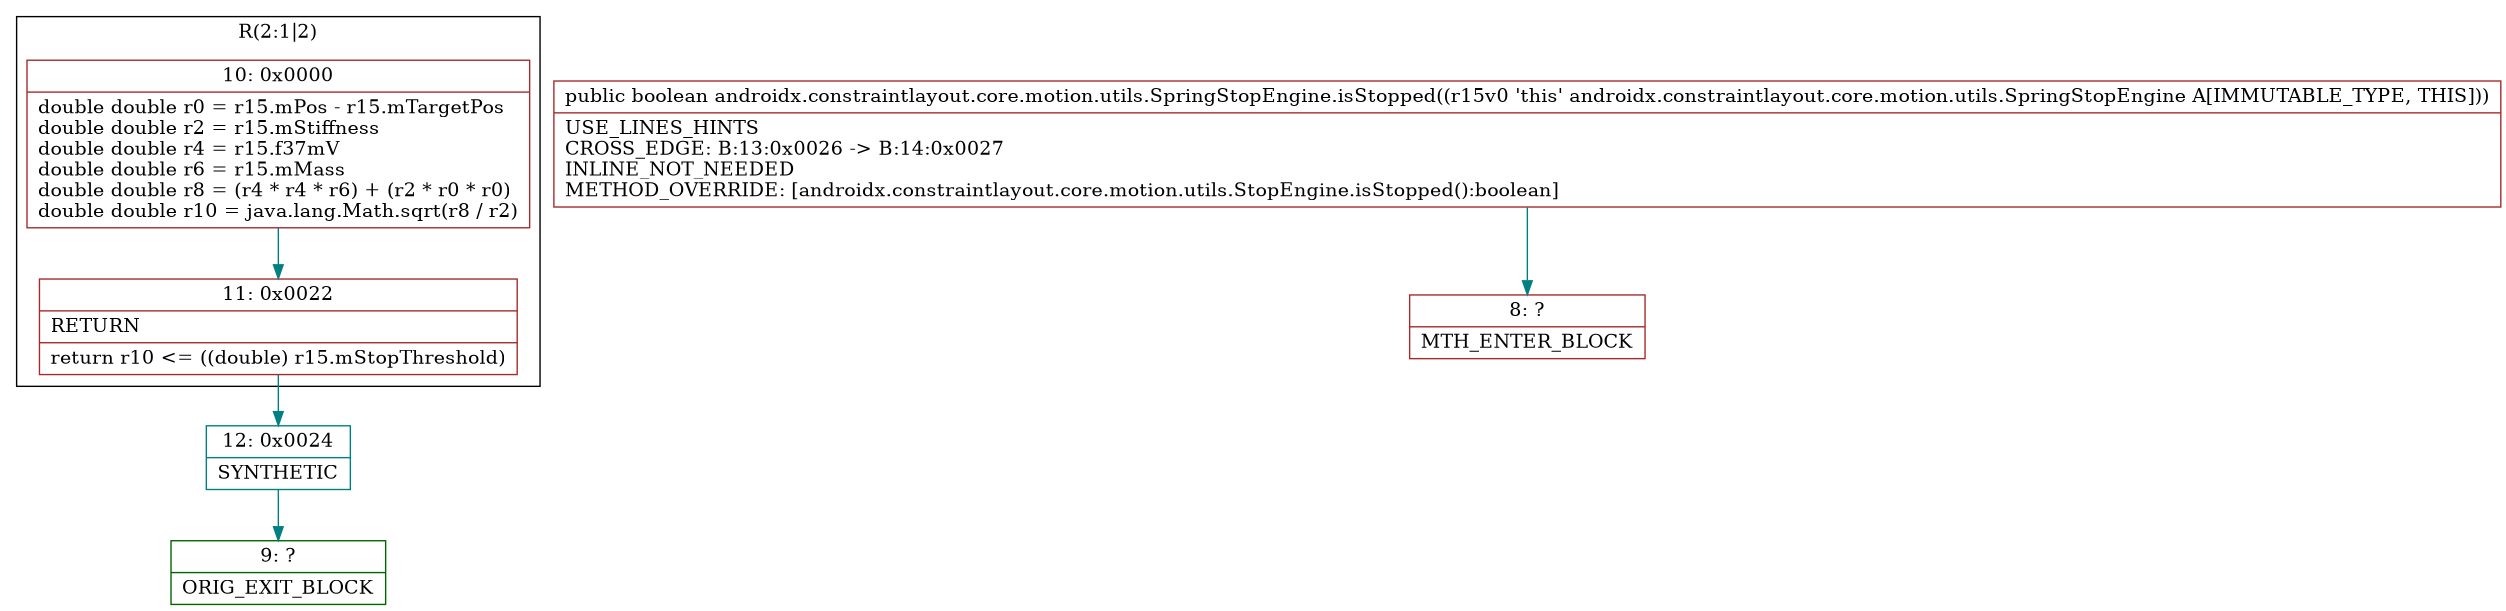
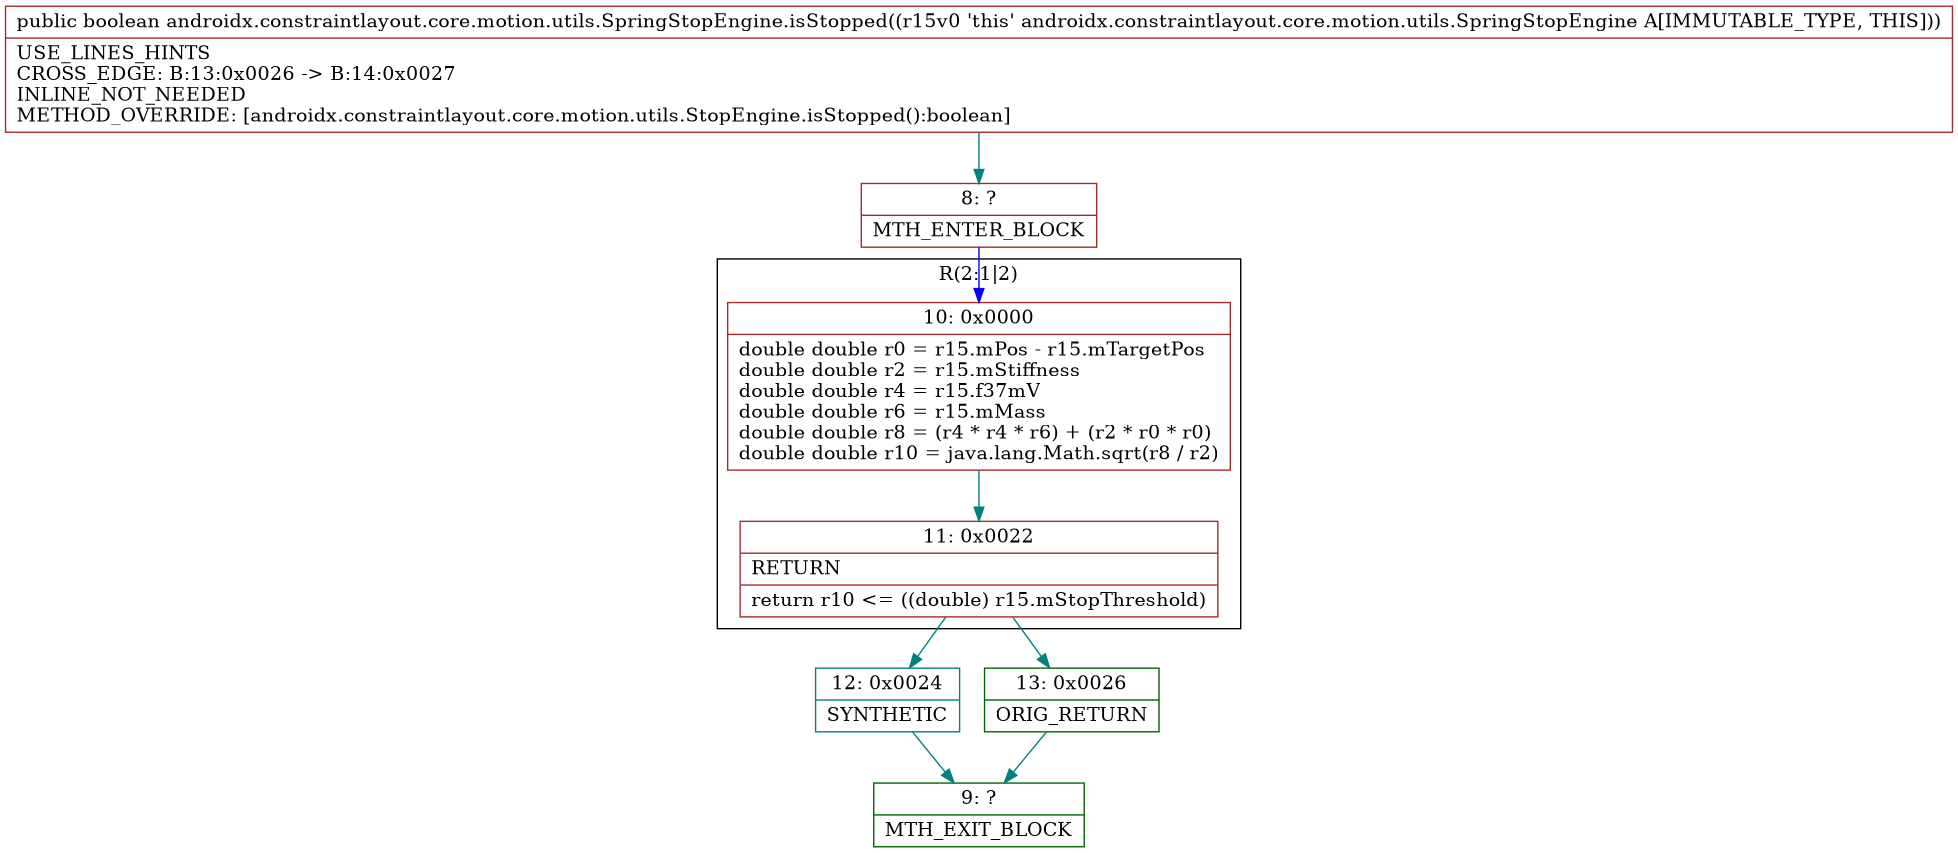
edge "8: ?" -> "10: 0x0000": added
node "9: ?": text "ORIG_EXIT_BLOCK" -> "MTH_EXIT_BLOCK"
node "13: 0x0026": added
